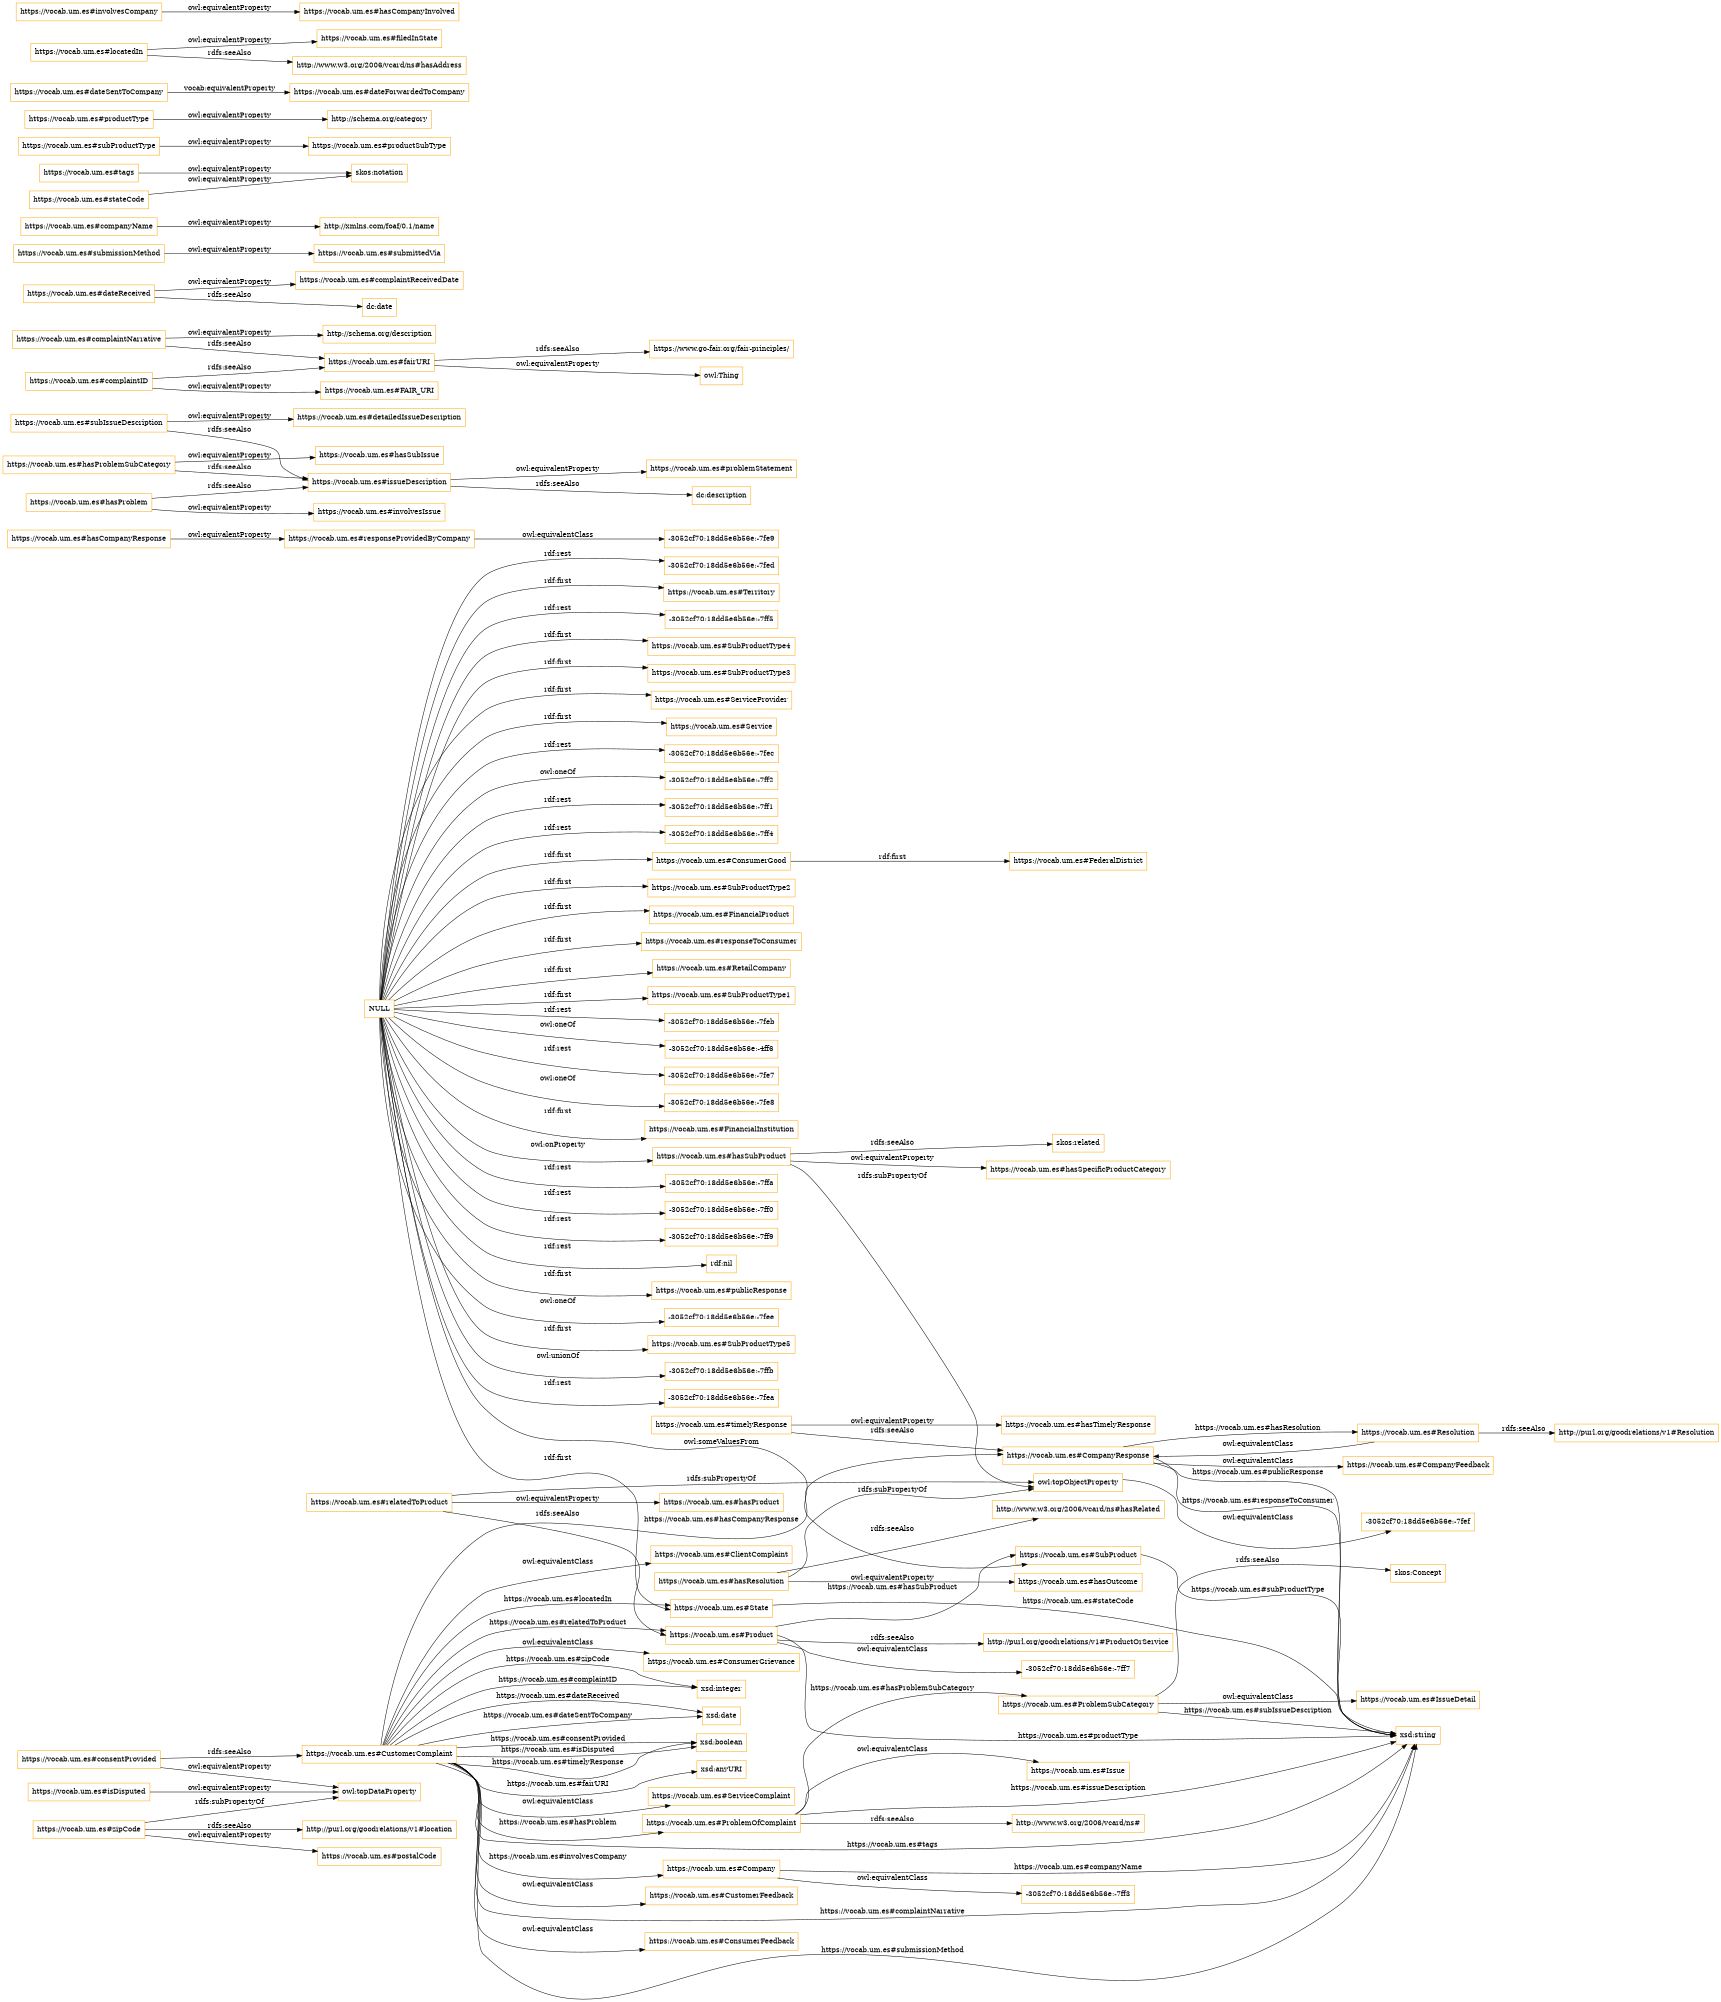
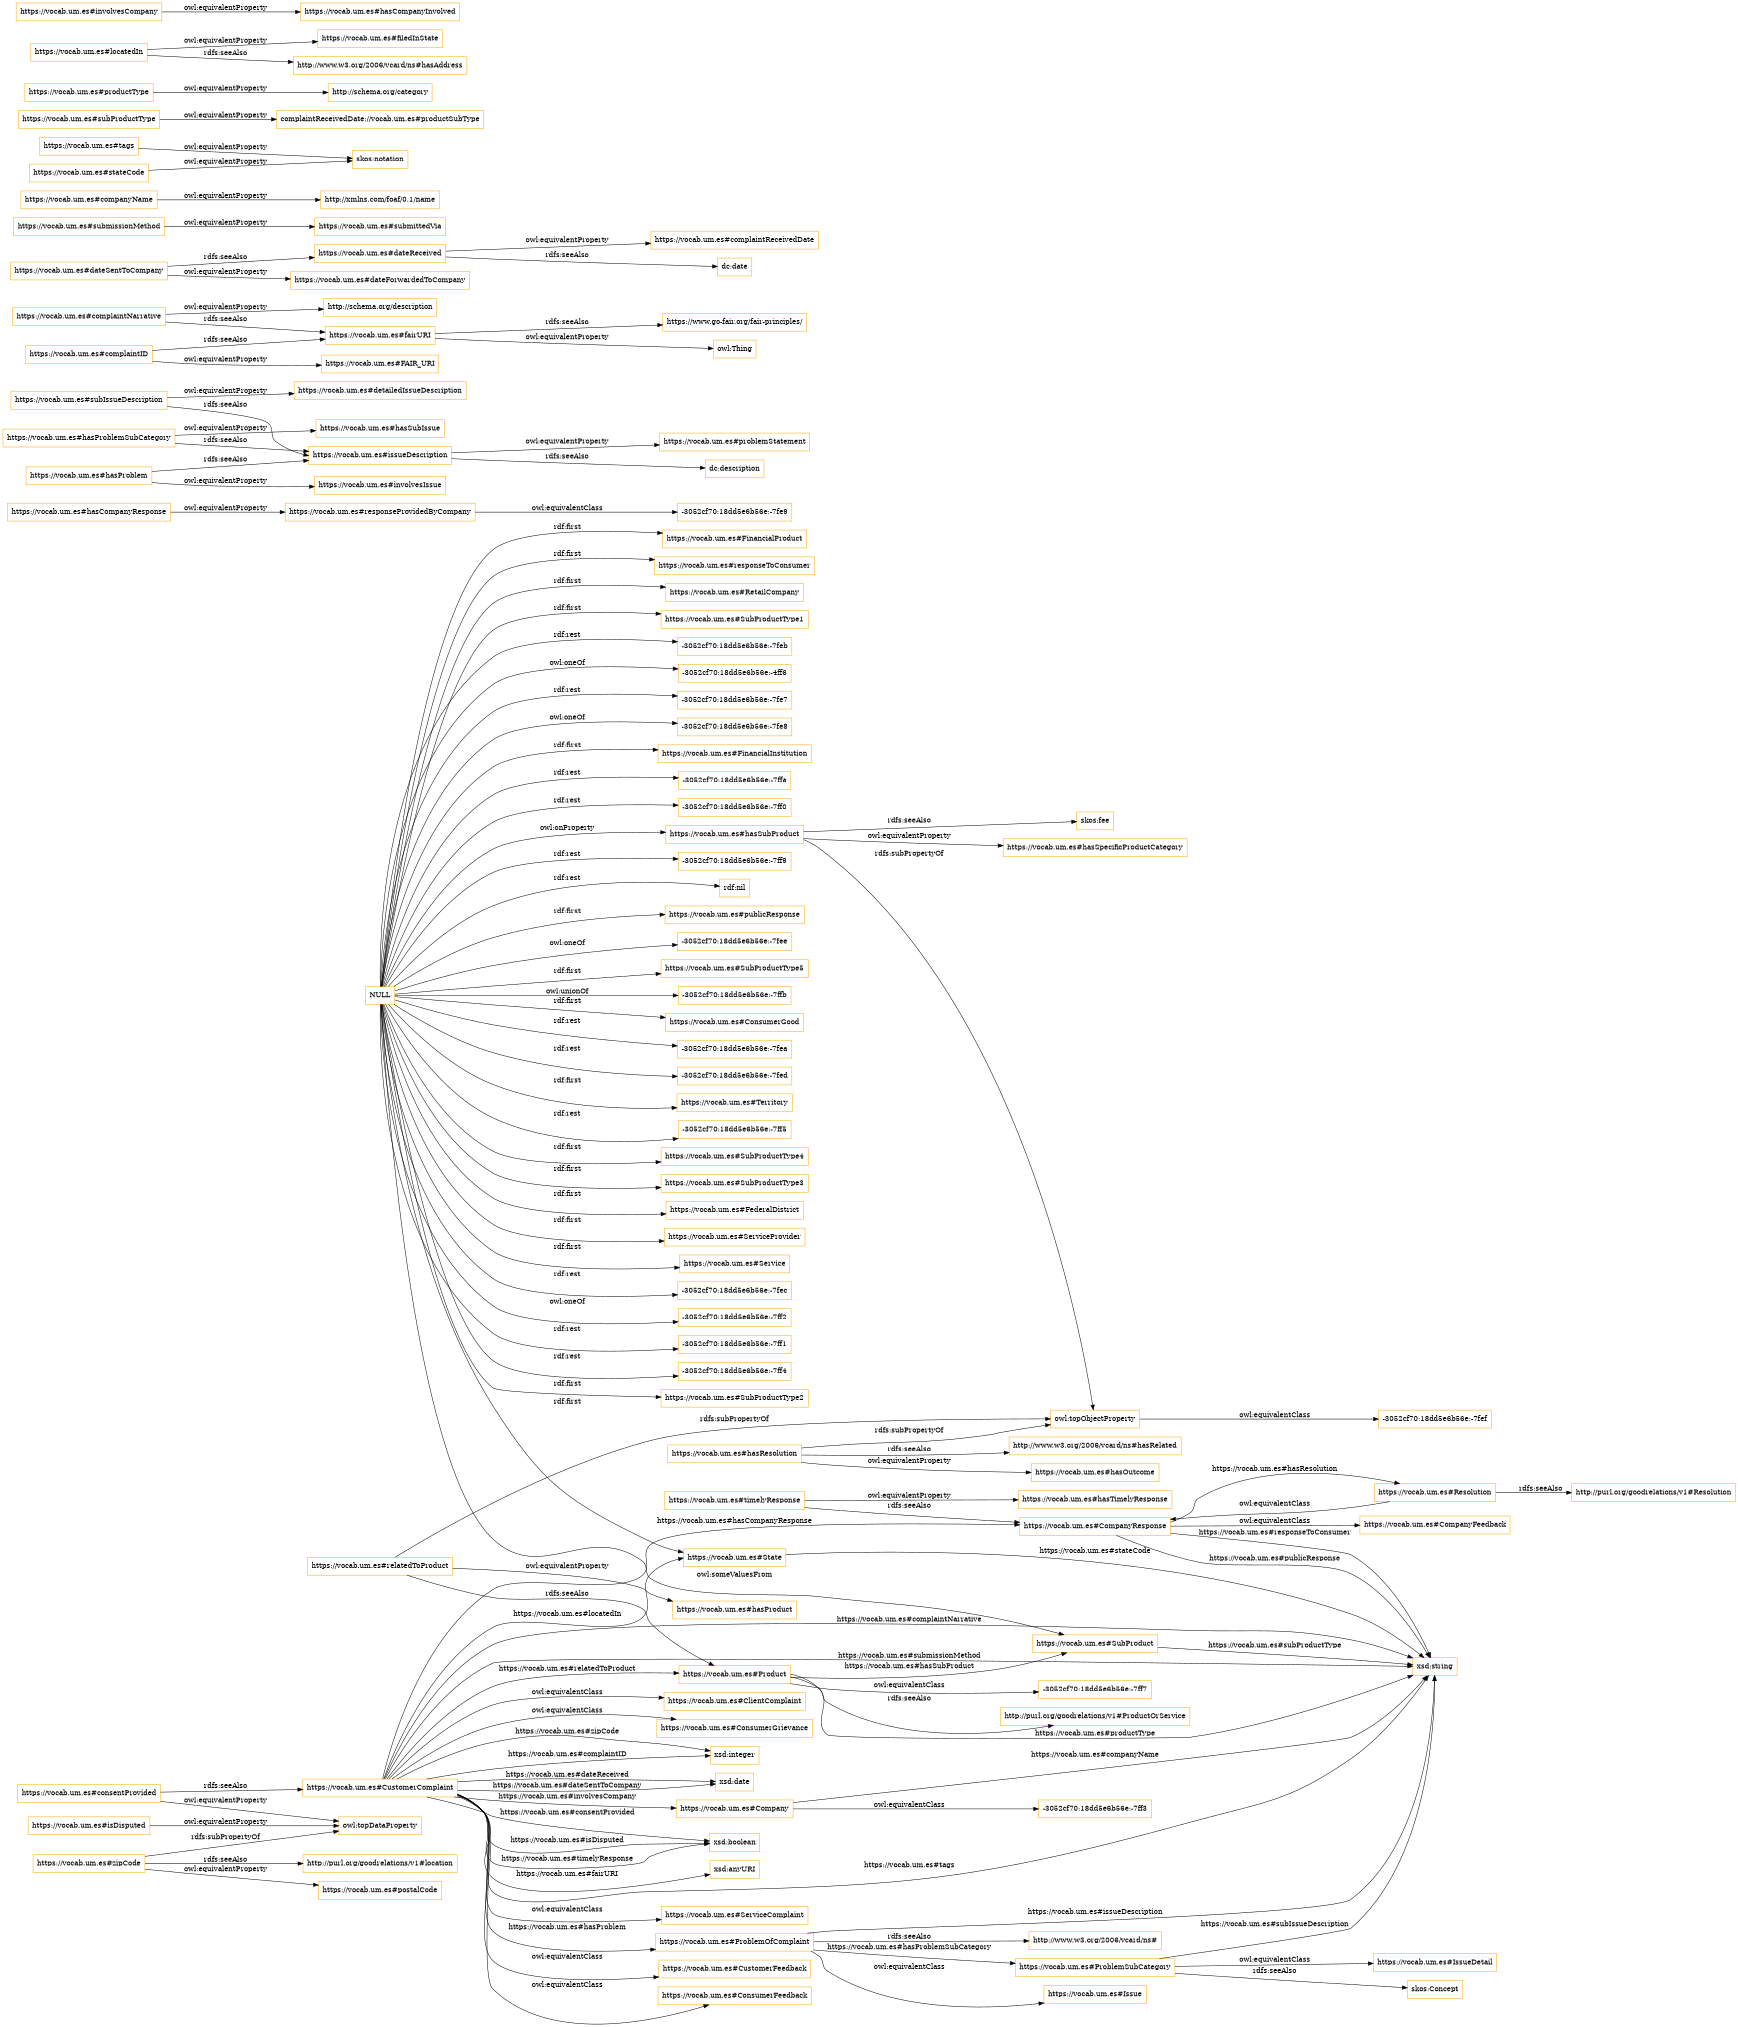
edge "https://vocab.um.es#dateSentToCompany" -> "https://vocab.um.es#dateForwardedToCompany": label "vocab:equivalentProperty" -> "owl:equivalentProperty"
node "https://vocab.um.es#productSubType": label "https://vocab.um.es#productSubType" -> "complaintReceivedDate://vocab.um.es#productSubType"
edge "https://vocab.um.es#dateSentToCompany" -> "https://vocab.um.es#dateReceived": added, label "rdfs:seeAlso"
edge "https://vocab.um.es#ConsumerGood" -> "https://vocab.um.es#FederalDistrict": now "NULL" -> "https://vocab.um.es#FederalDistrict"
node "skos:related": label "skos:related" -> "skos:fee"
